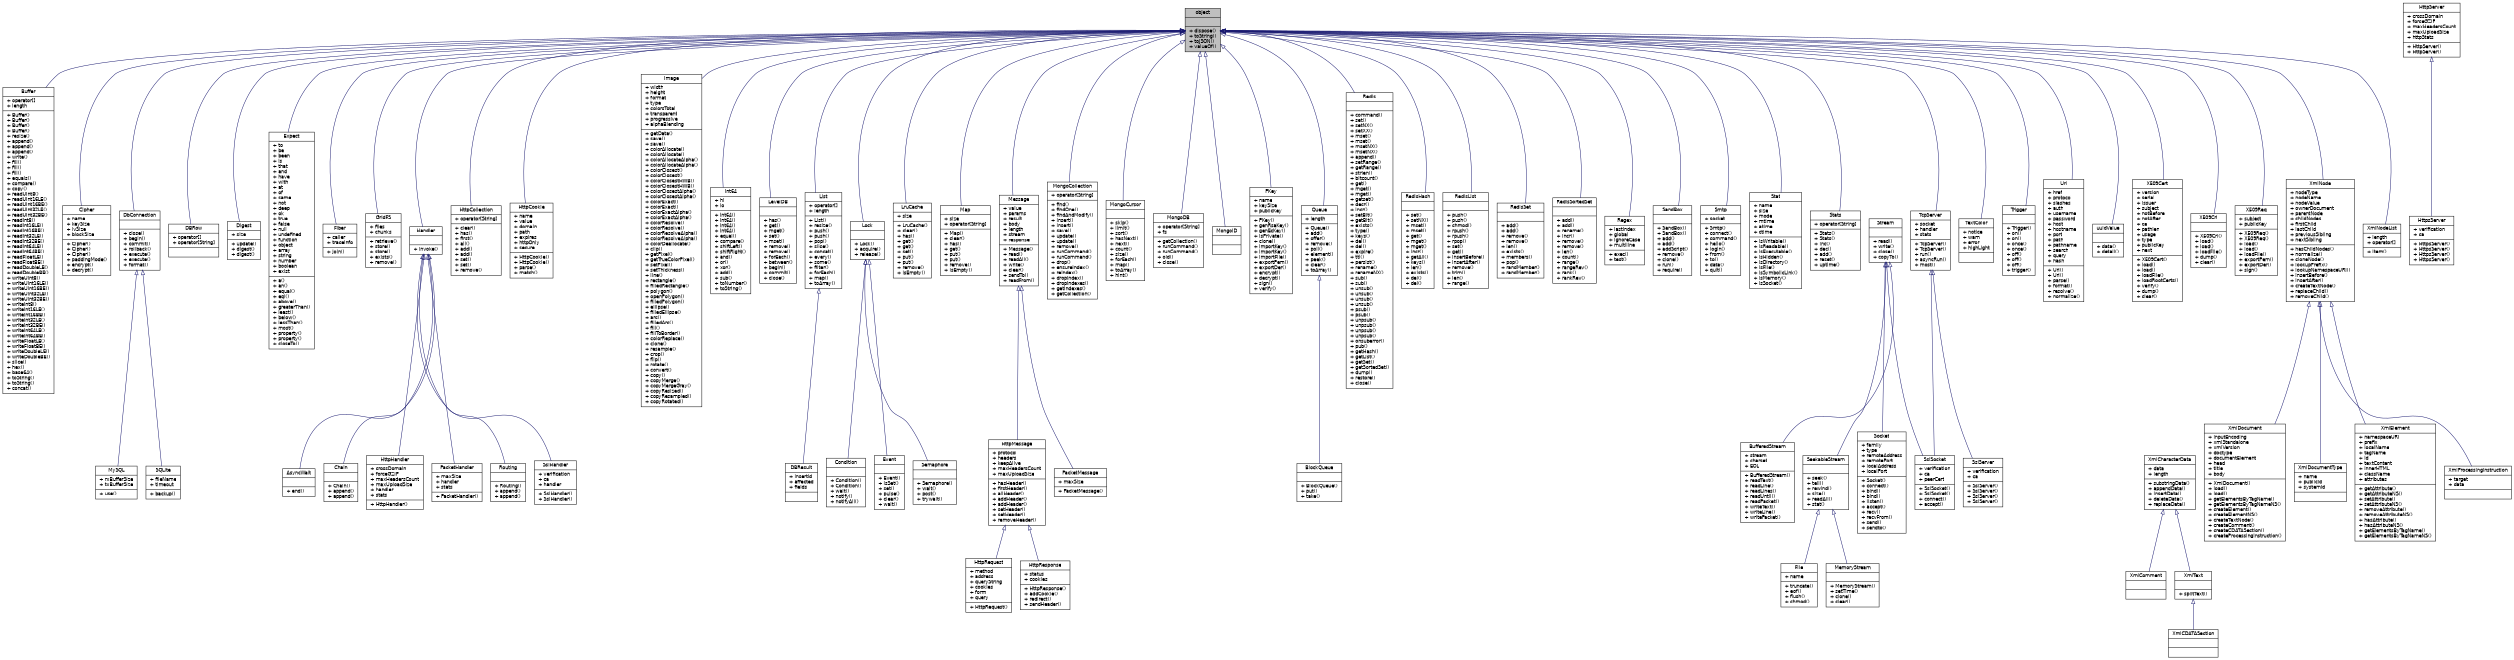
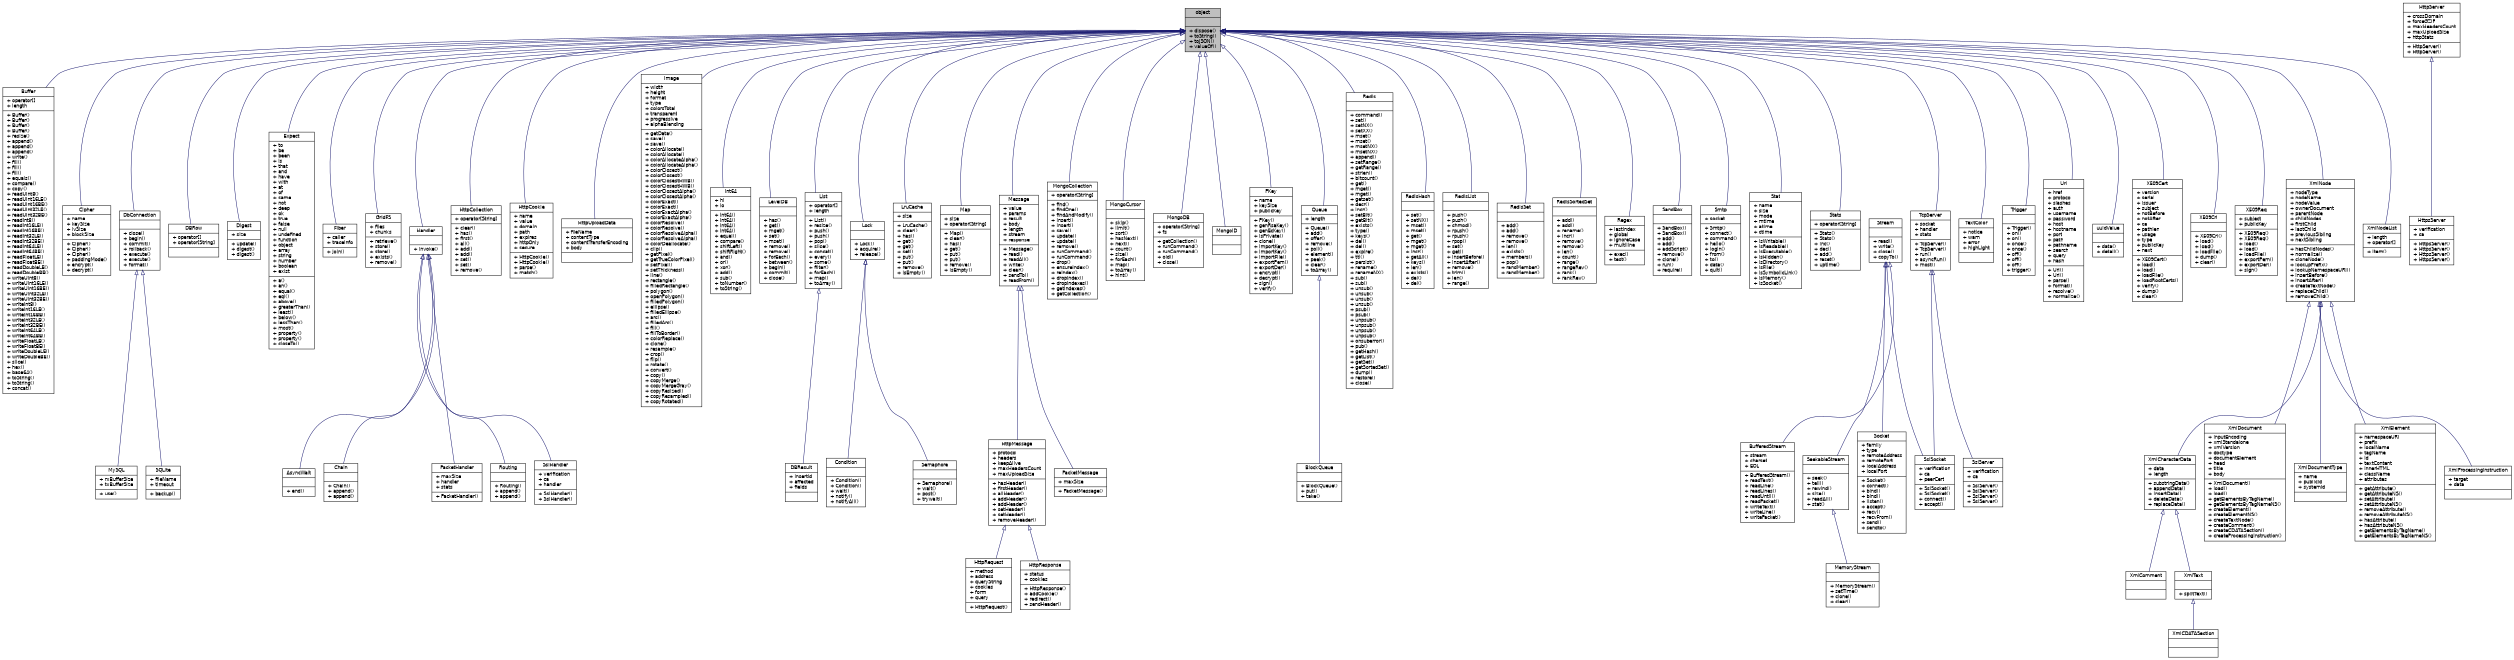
node "HttpUploadData": added
edge "XmlCharacterData" -> "XmlNode": added
node "HttpHandler": removed
node "Event": removed
node "File": removed
